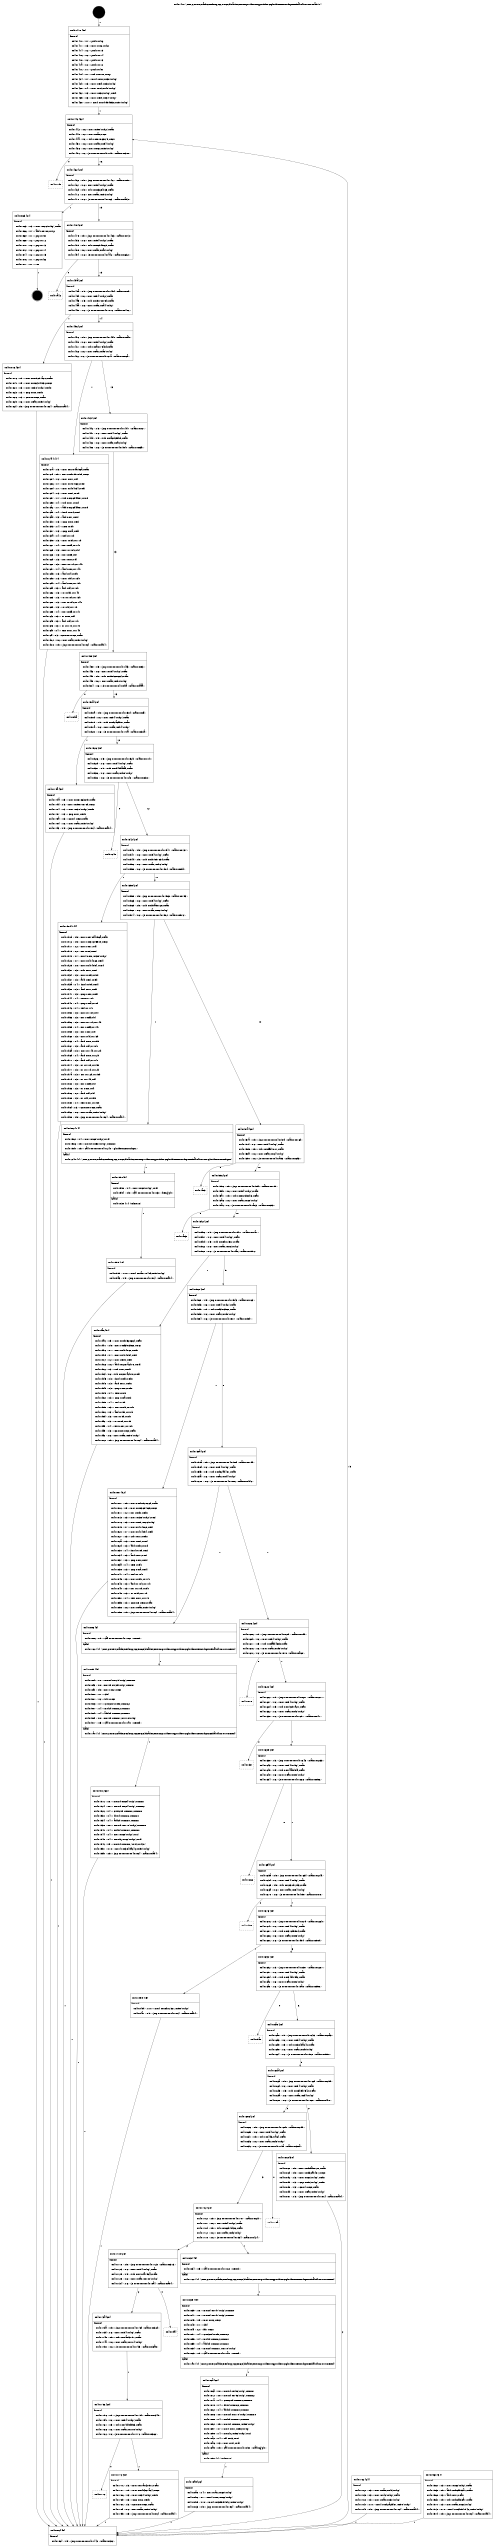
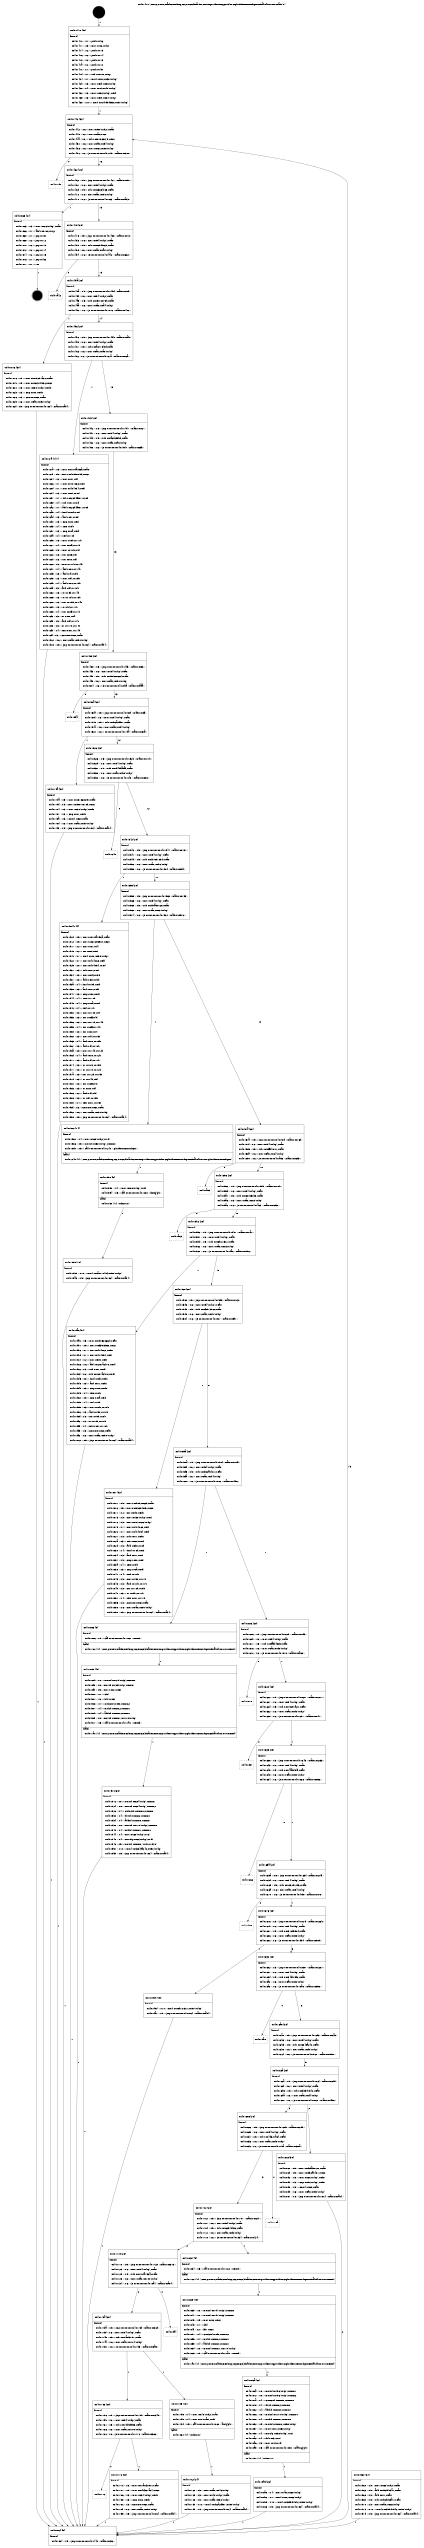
node "0x4017b5 [13]": added
